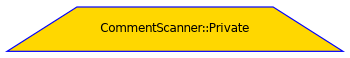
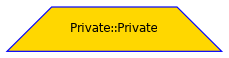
node "CommentScanner::Private": label "CommentScanner::Private" -> "Private::Private"
